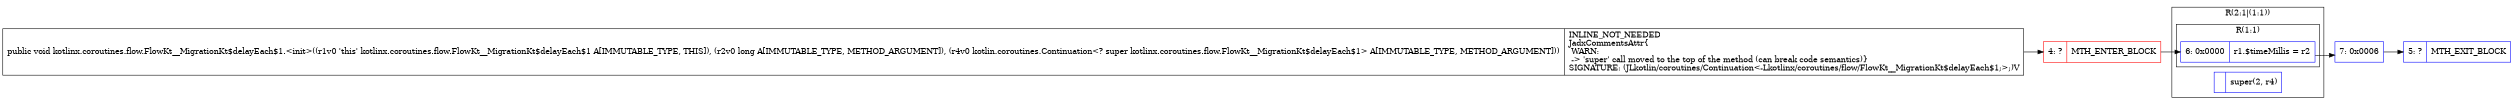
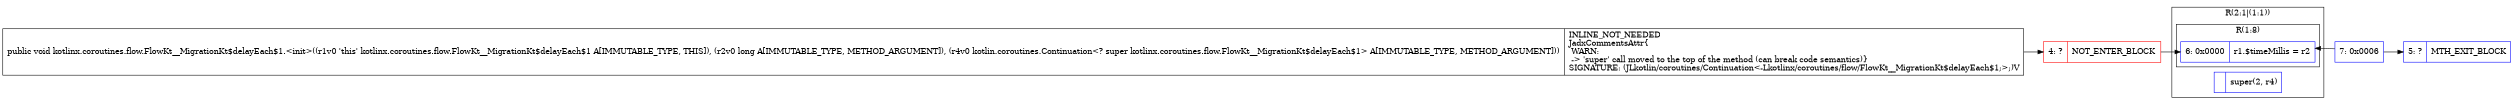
cluster "R(1:1)": label "R(1:1)" -> "R(1:8)"
node "4: ?": text "MTH_ENTER_BLOCK" -> "NOT_ENTER_BLOCK"
edge "6: 0x0000" -> "7: 0x0006": reversed
